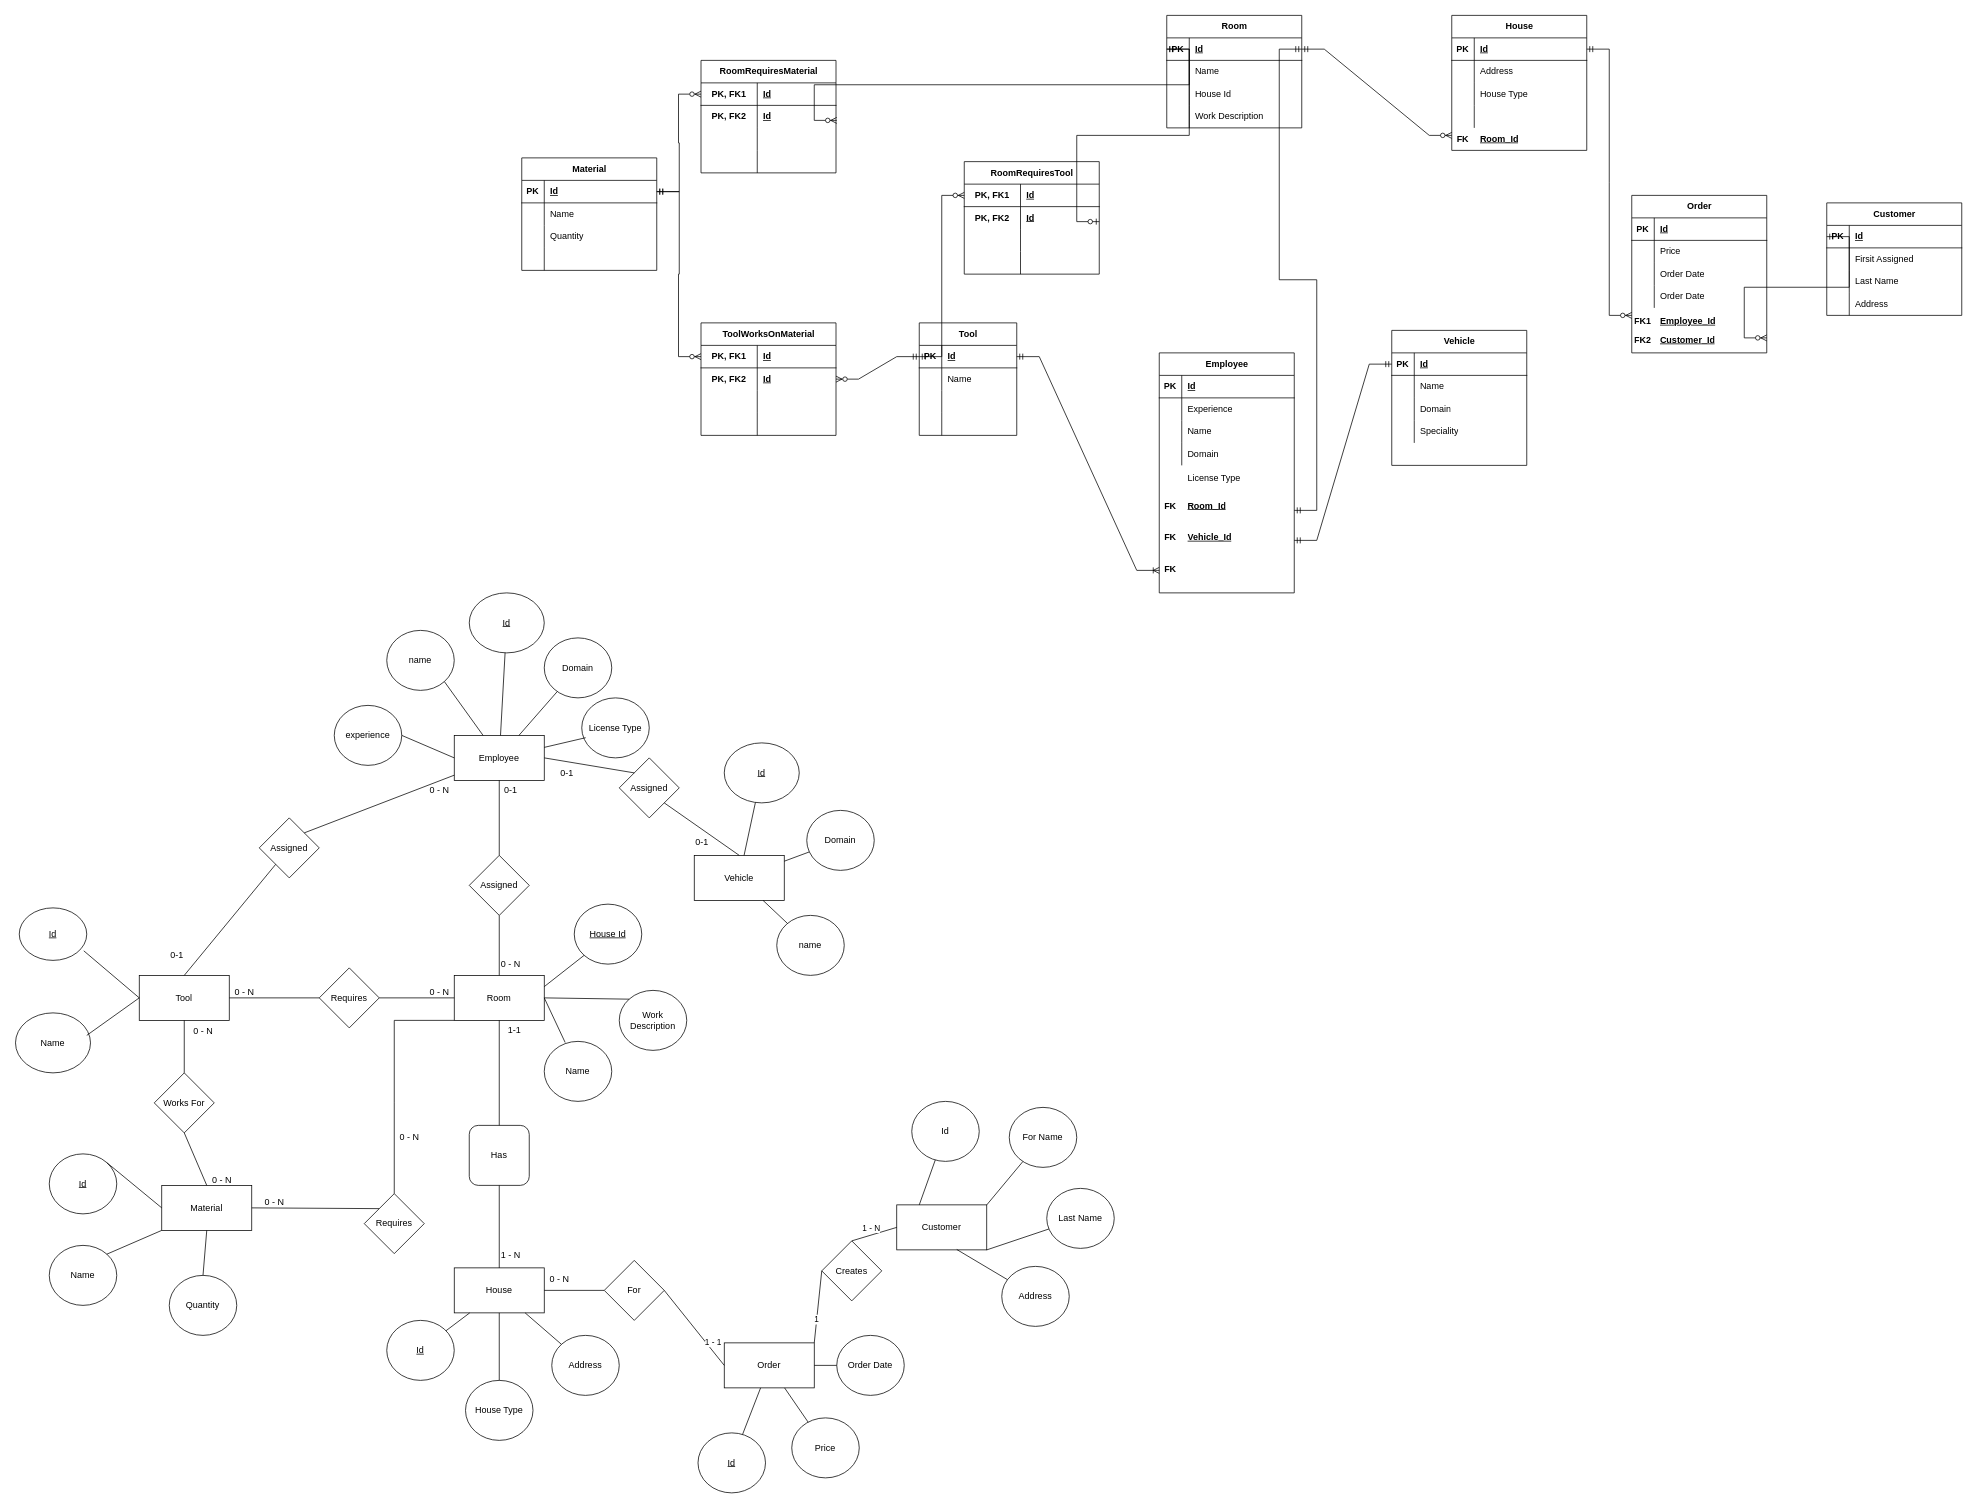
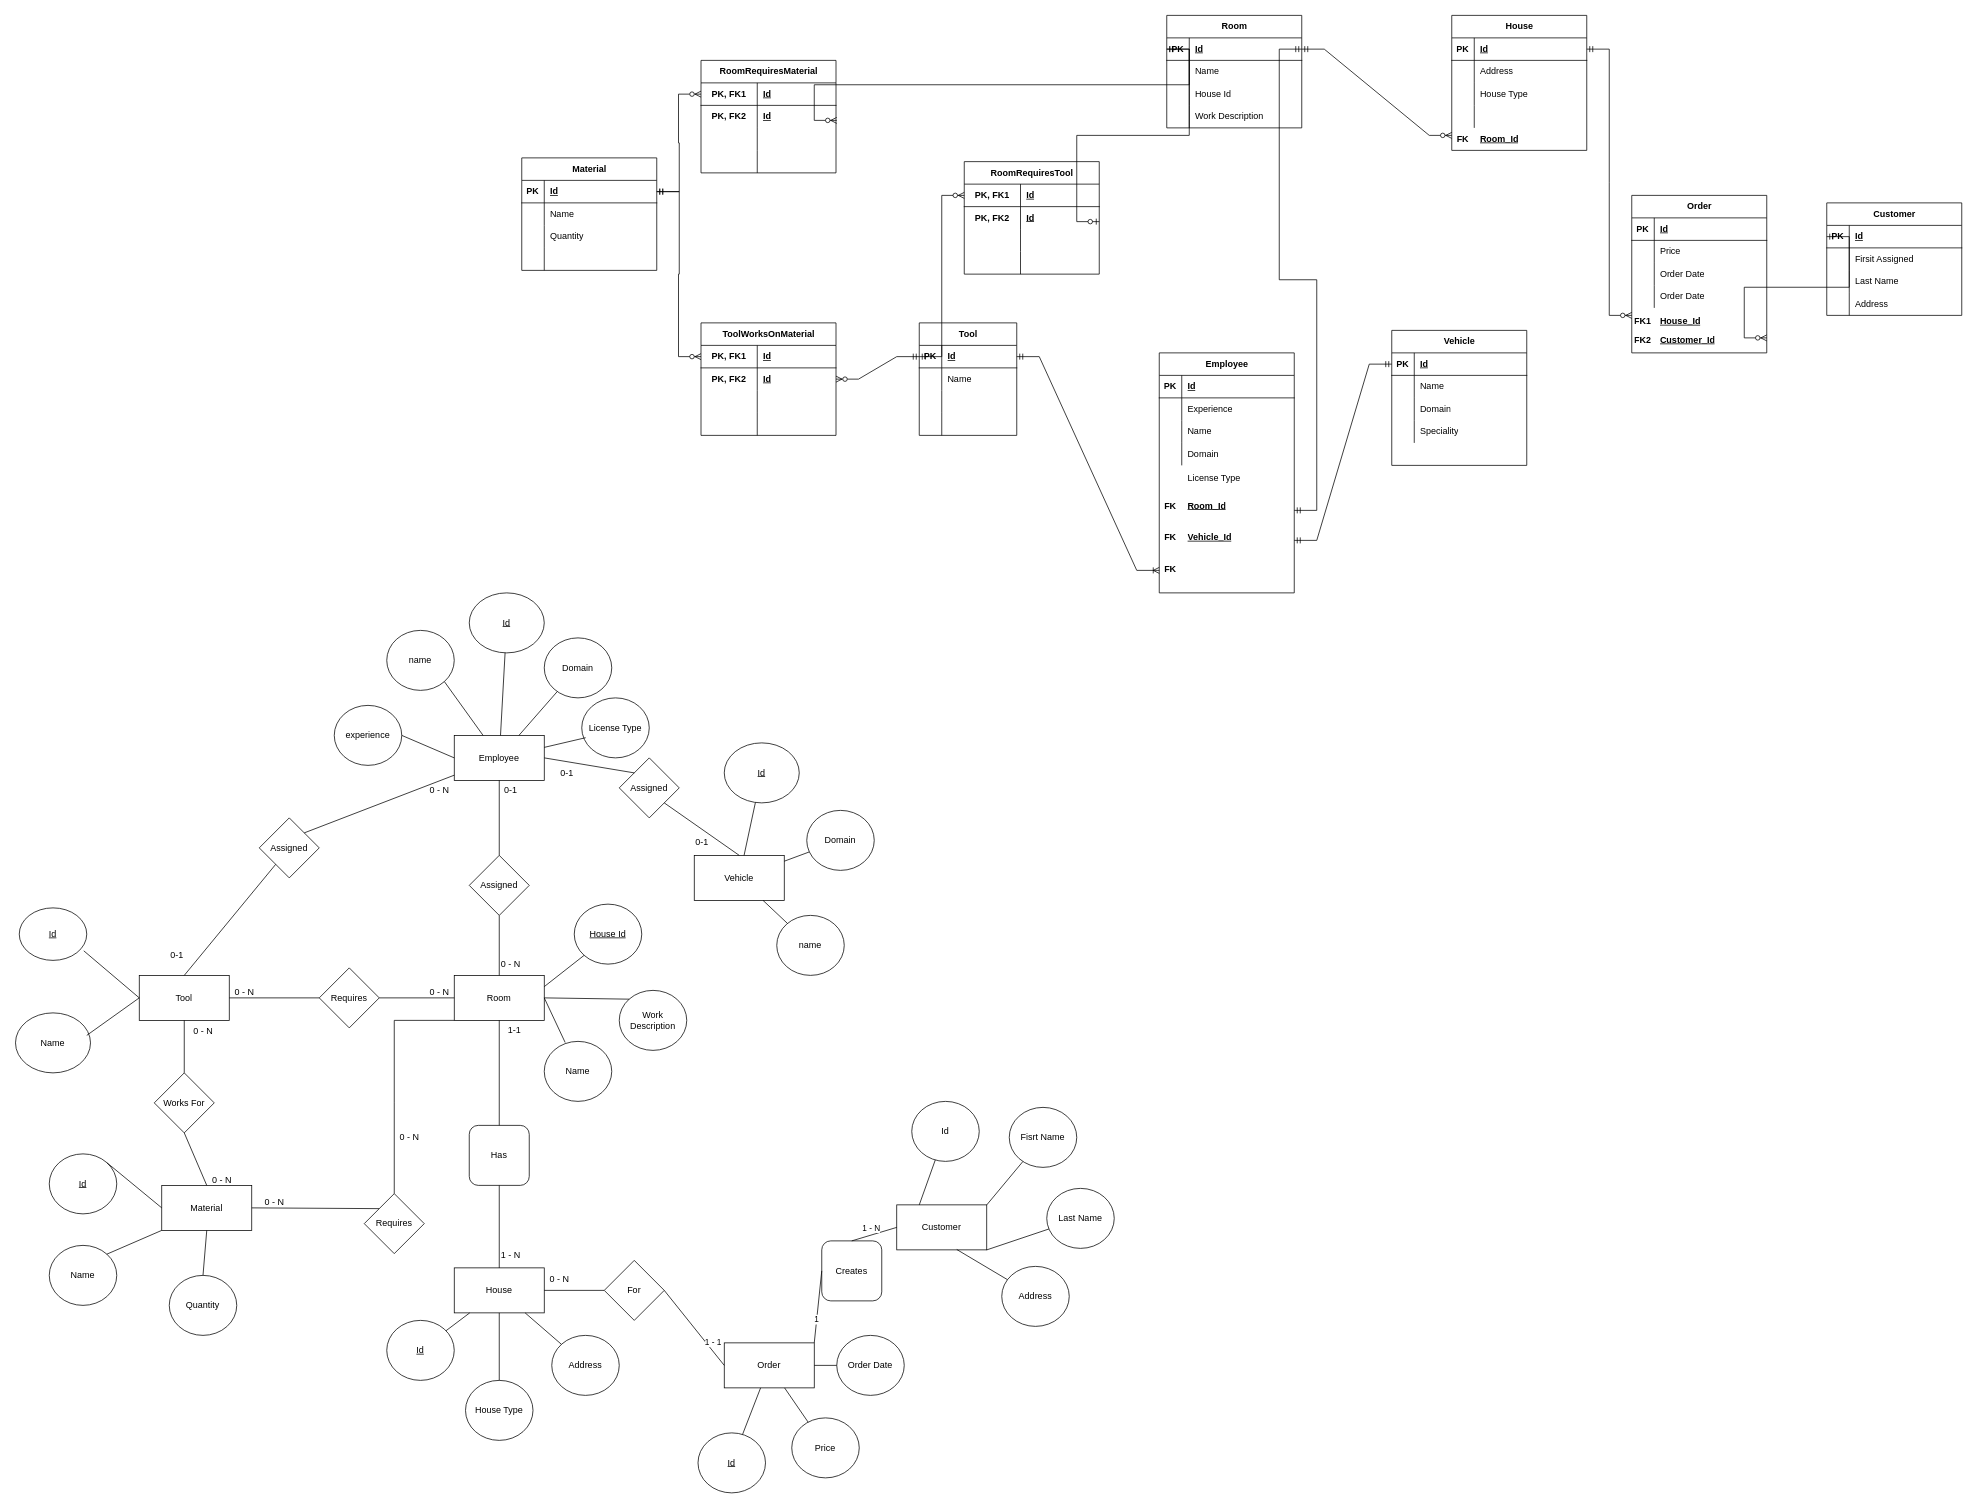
node "Employee_Id": label "Employee_Id" -> "House_Id"
node "For Name": label "For Name" -> "Fisrt Name"
node "Creates": shape diamond -> rounded rectangle
